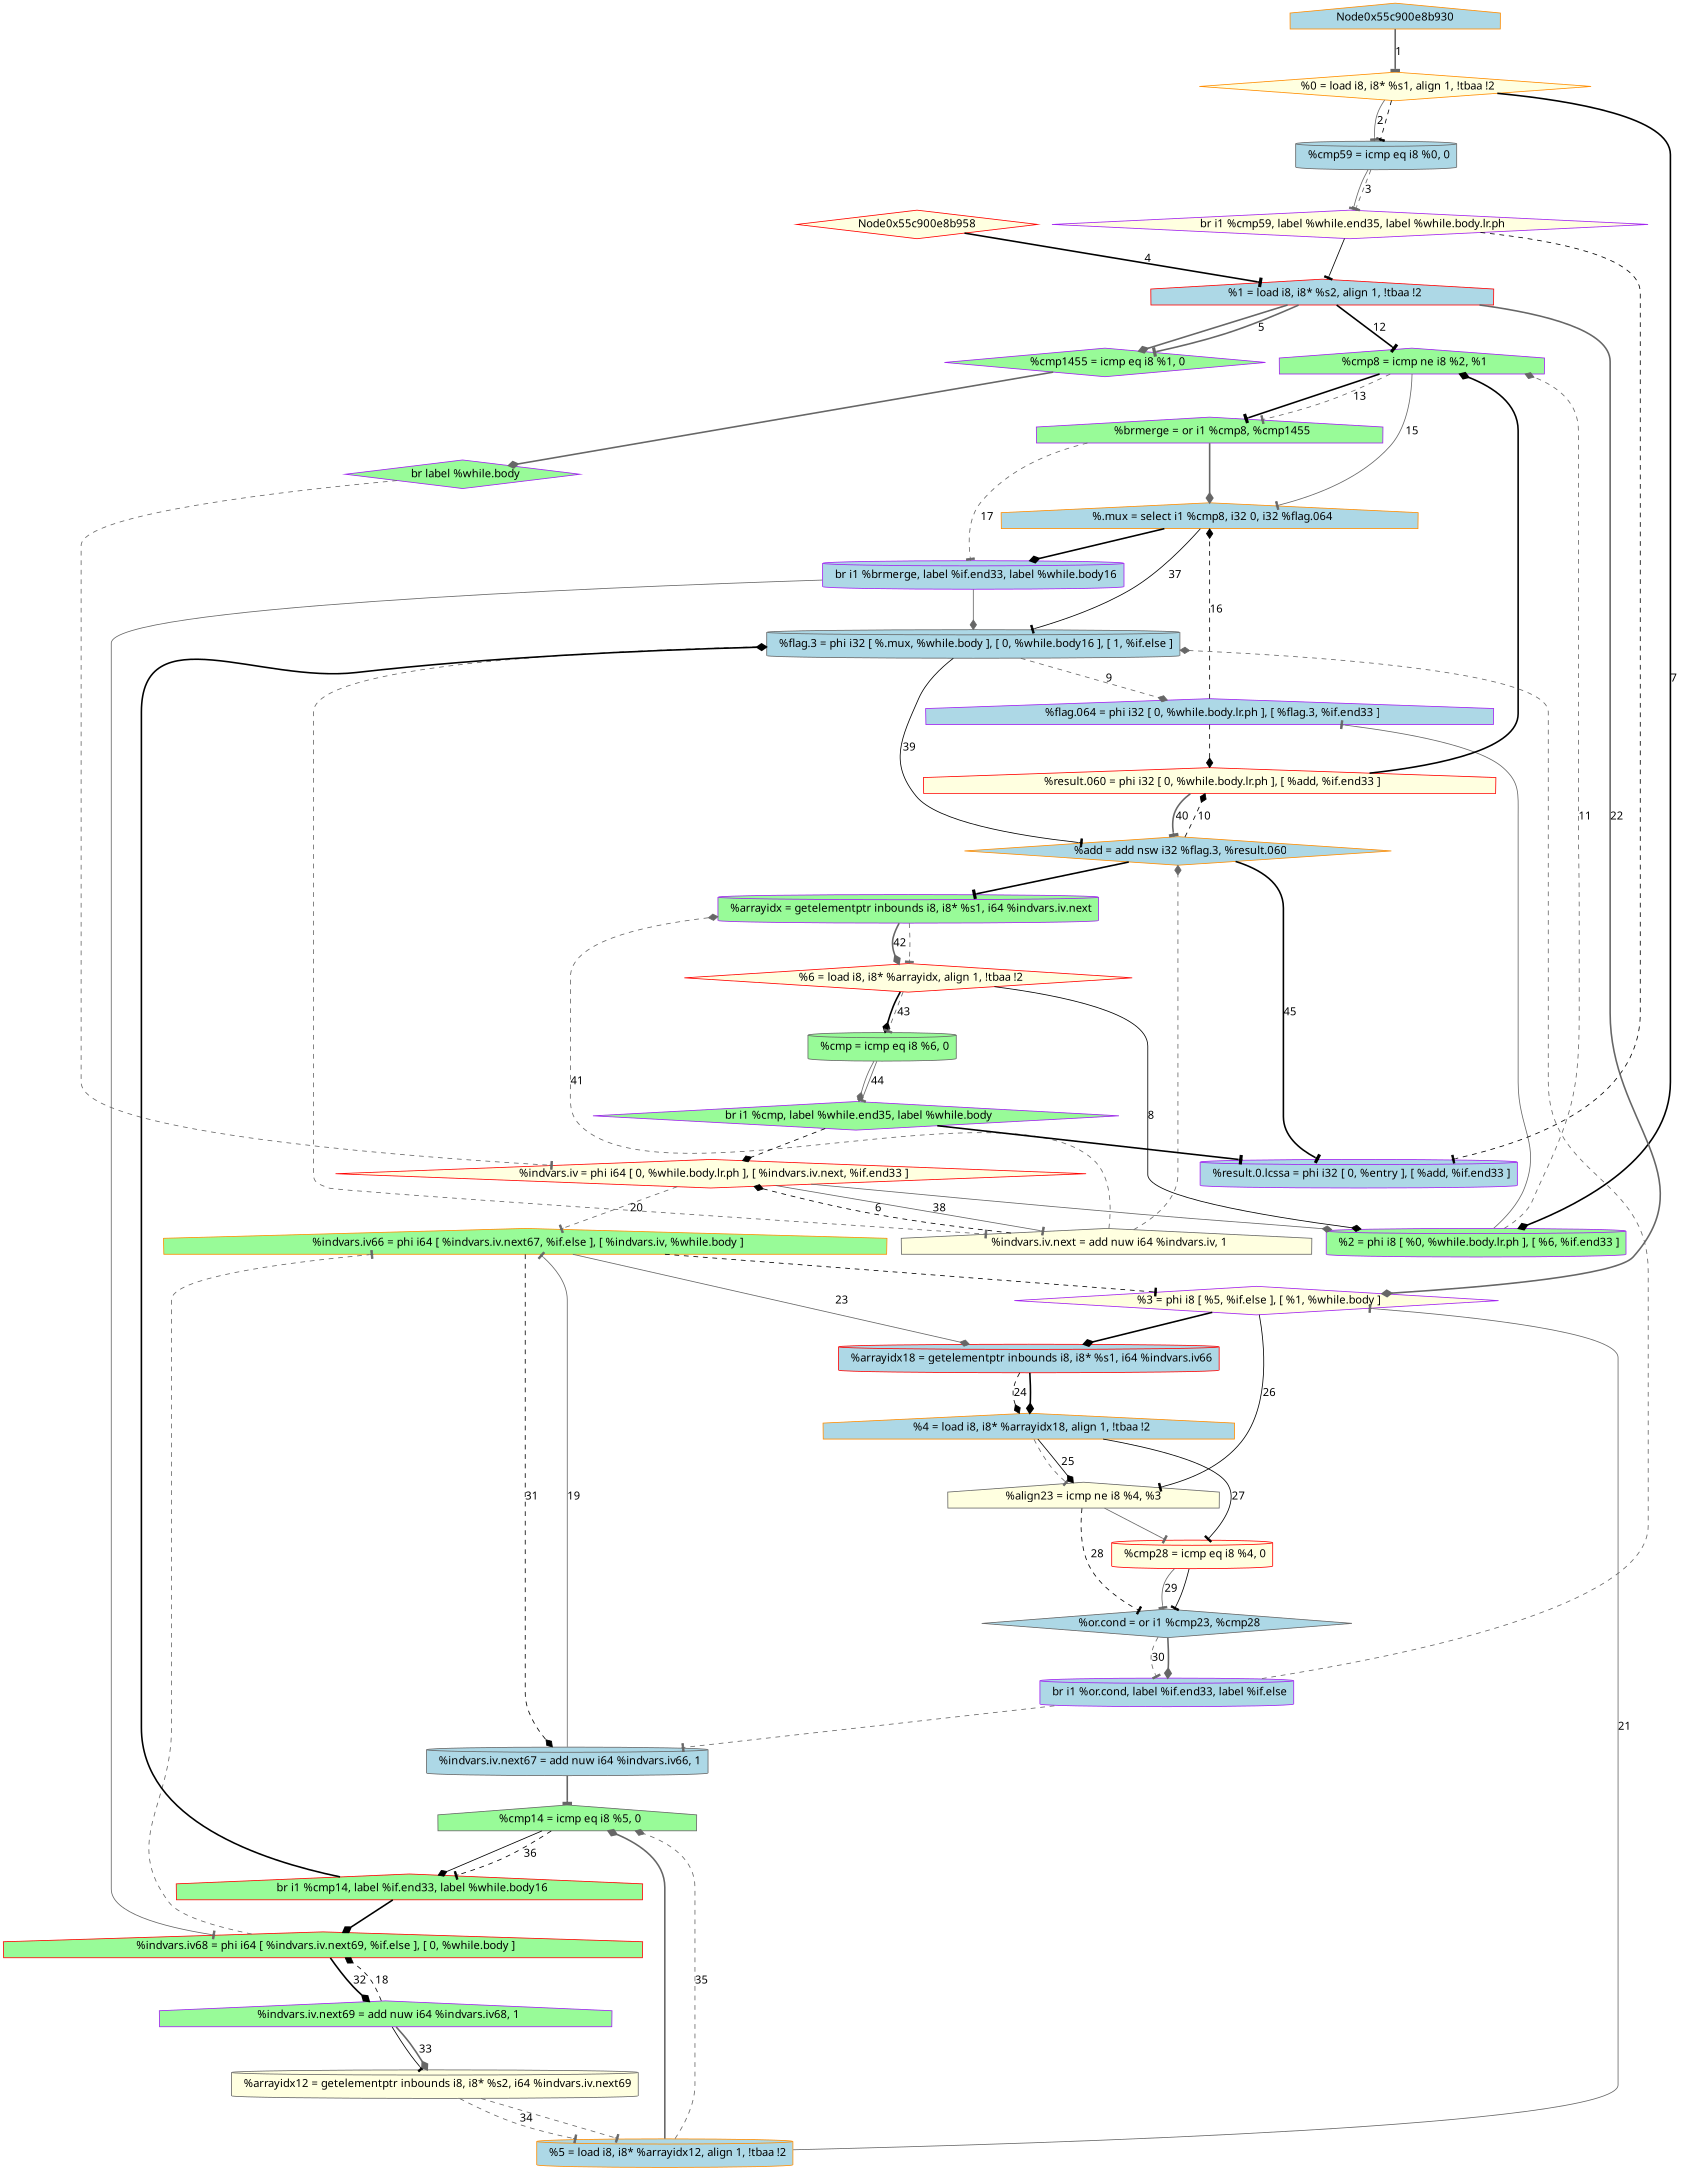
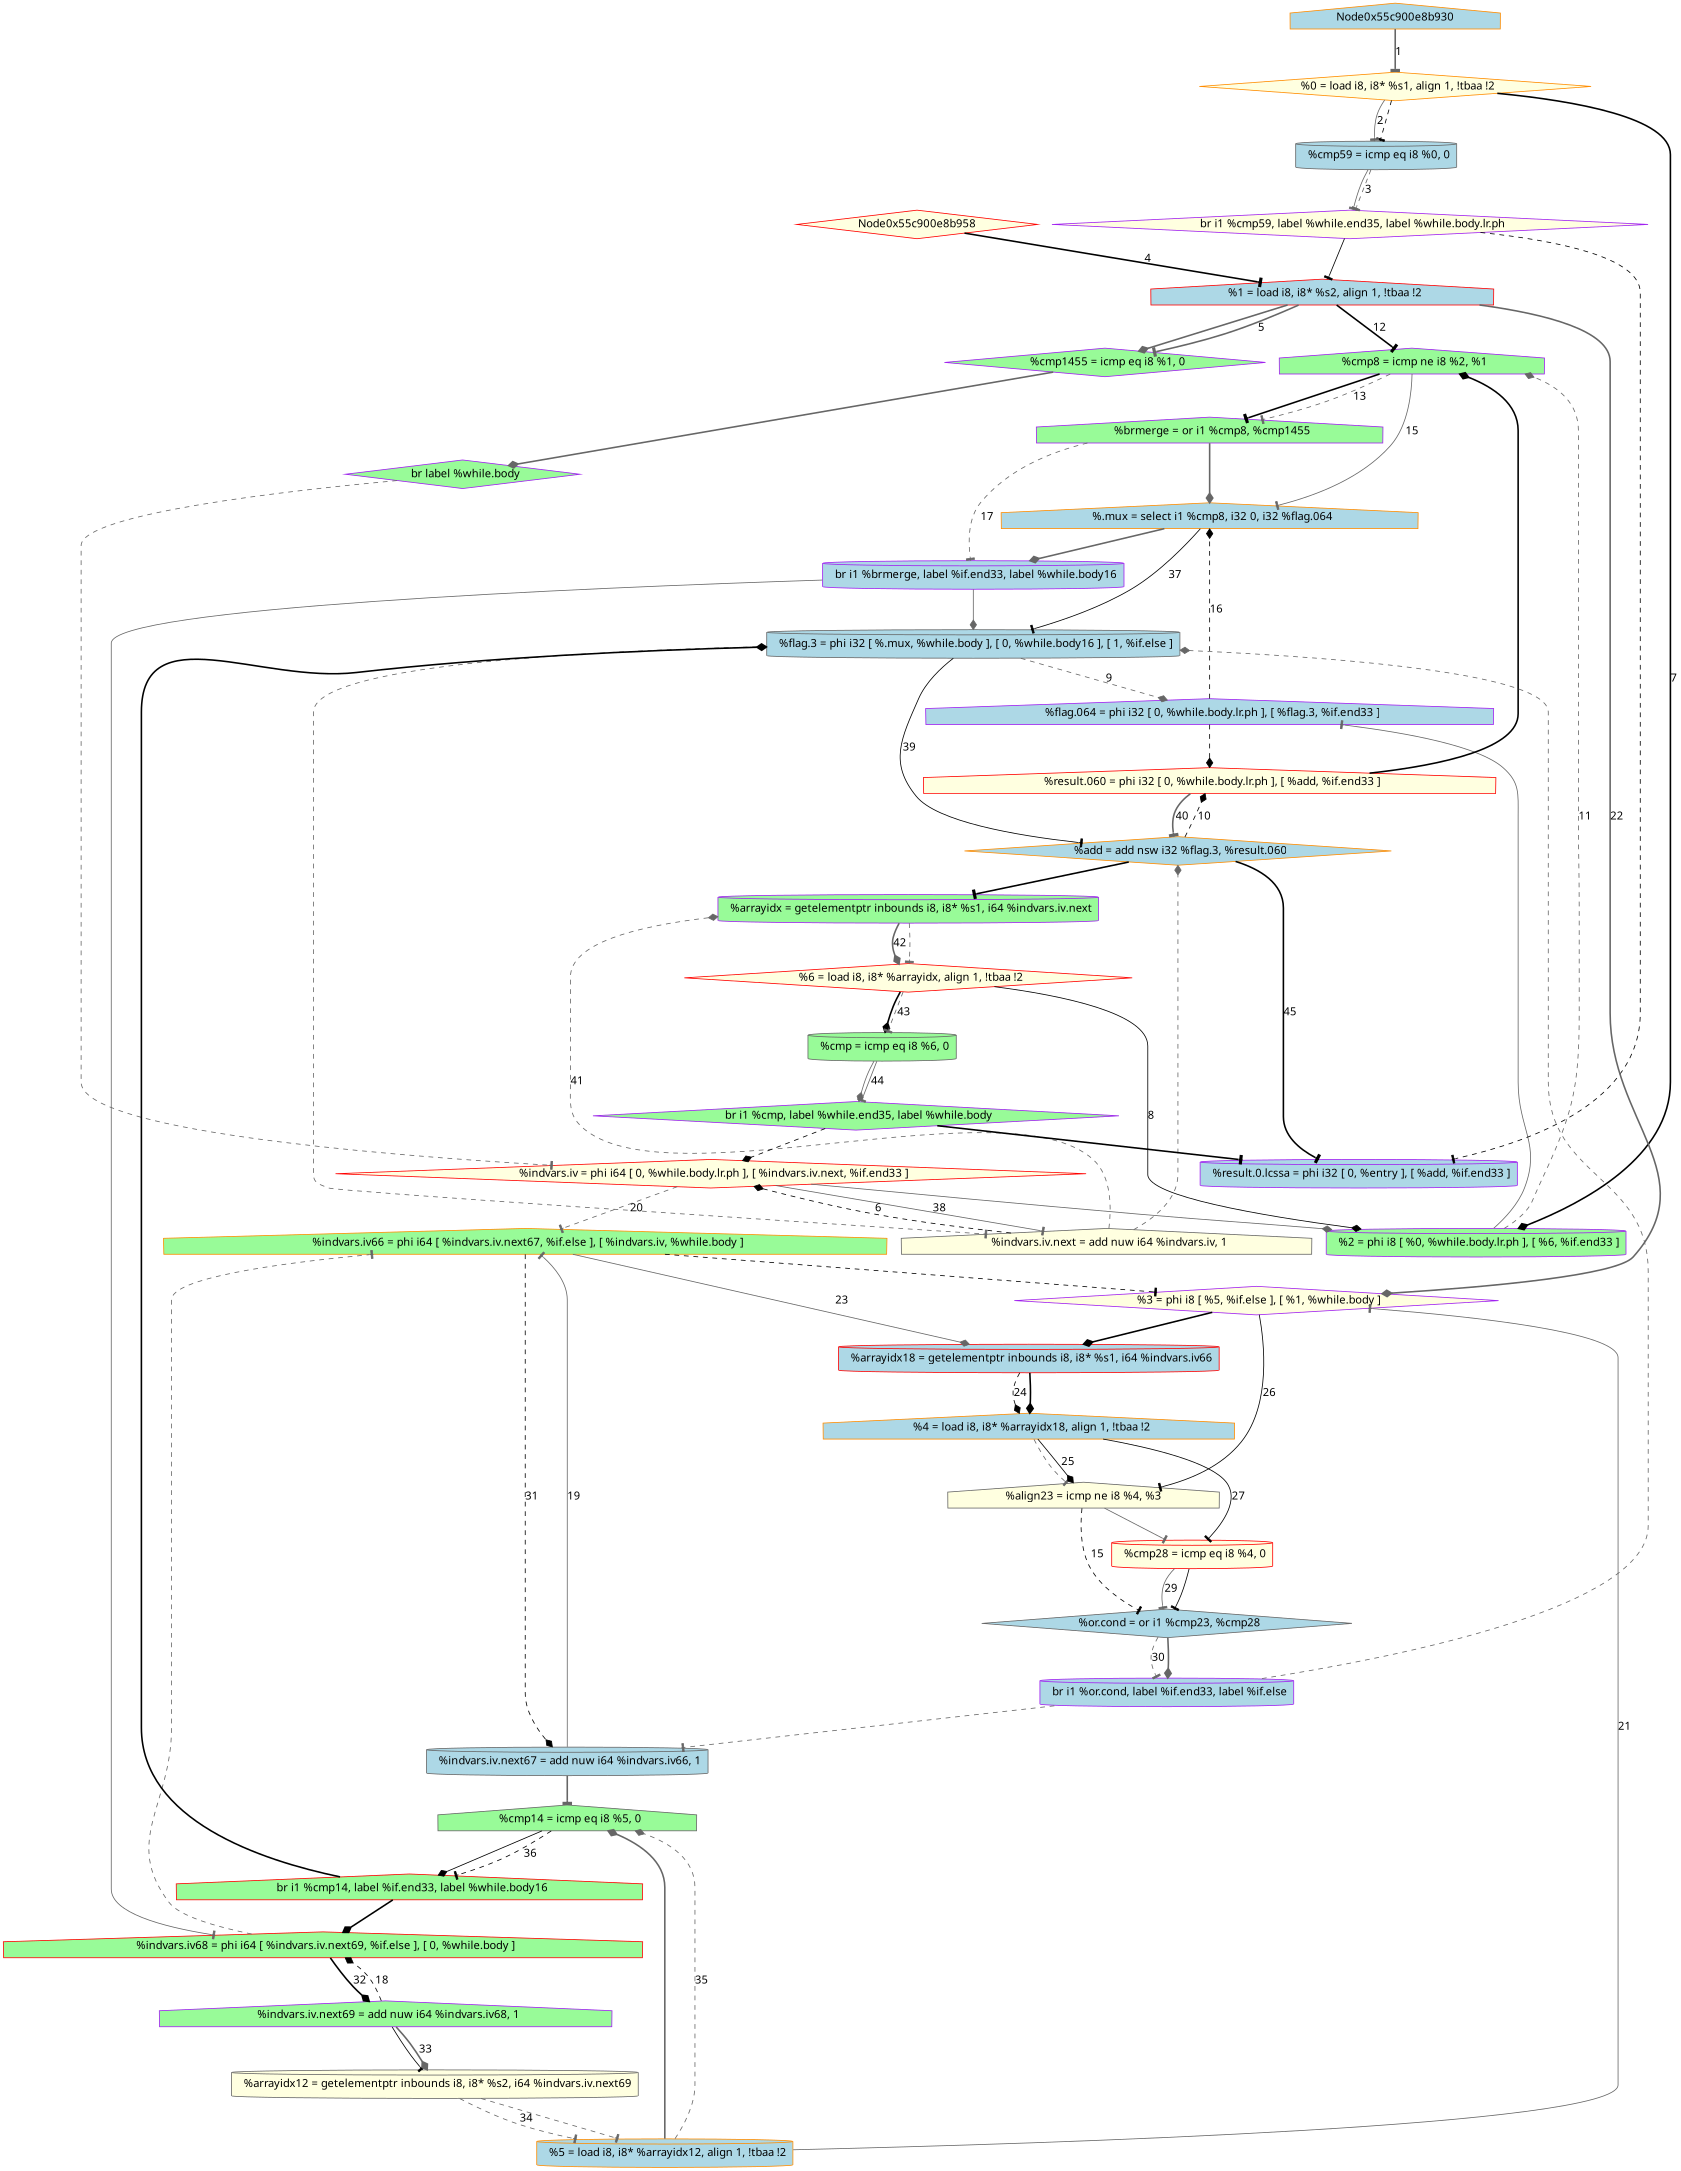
edge "%.mux = select i1 %cmp8, i32 0, i32 %flag.064" -> "br i1 %brmerge, label %if.end33, label %while.body16": color black -> gray40
edge "%align23 = icmp ne i8 %4, %3" -> "%or.cond = or i1 %cmp23, %cmp28": label "28" -> "15"
